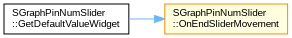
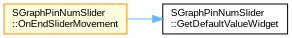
edge "SGraphPinNumSlider ::GetDefaultValueWidget" -> "SGraphPinNumSlider ::OnEndSliderMovement": reversed
